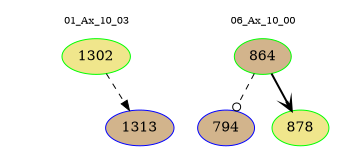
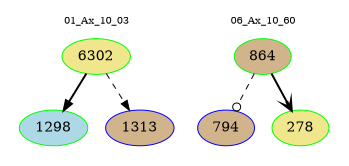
cluster "06_Ax_10_00": label "06_Ax_10_00" -> "06_Ax_10_60"
node "1302": label "1302" -> "6302"
node "1298": added
node "878": label "878" -> "278"
